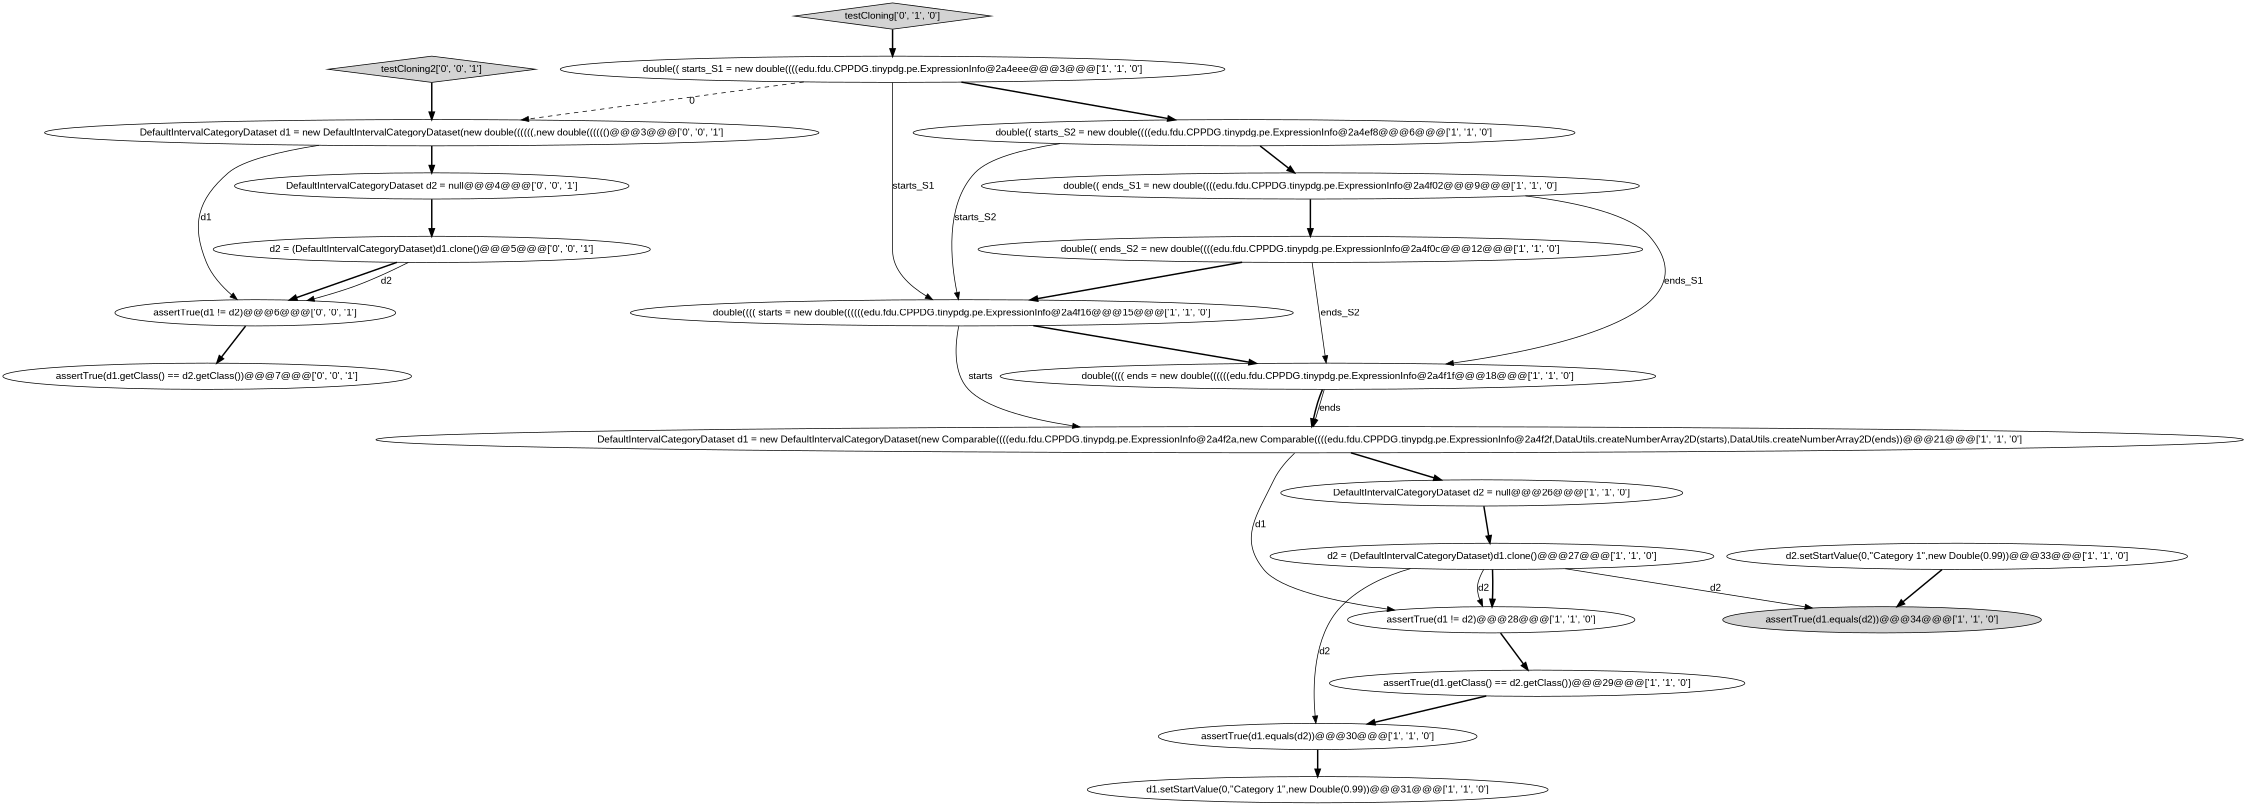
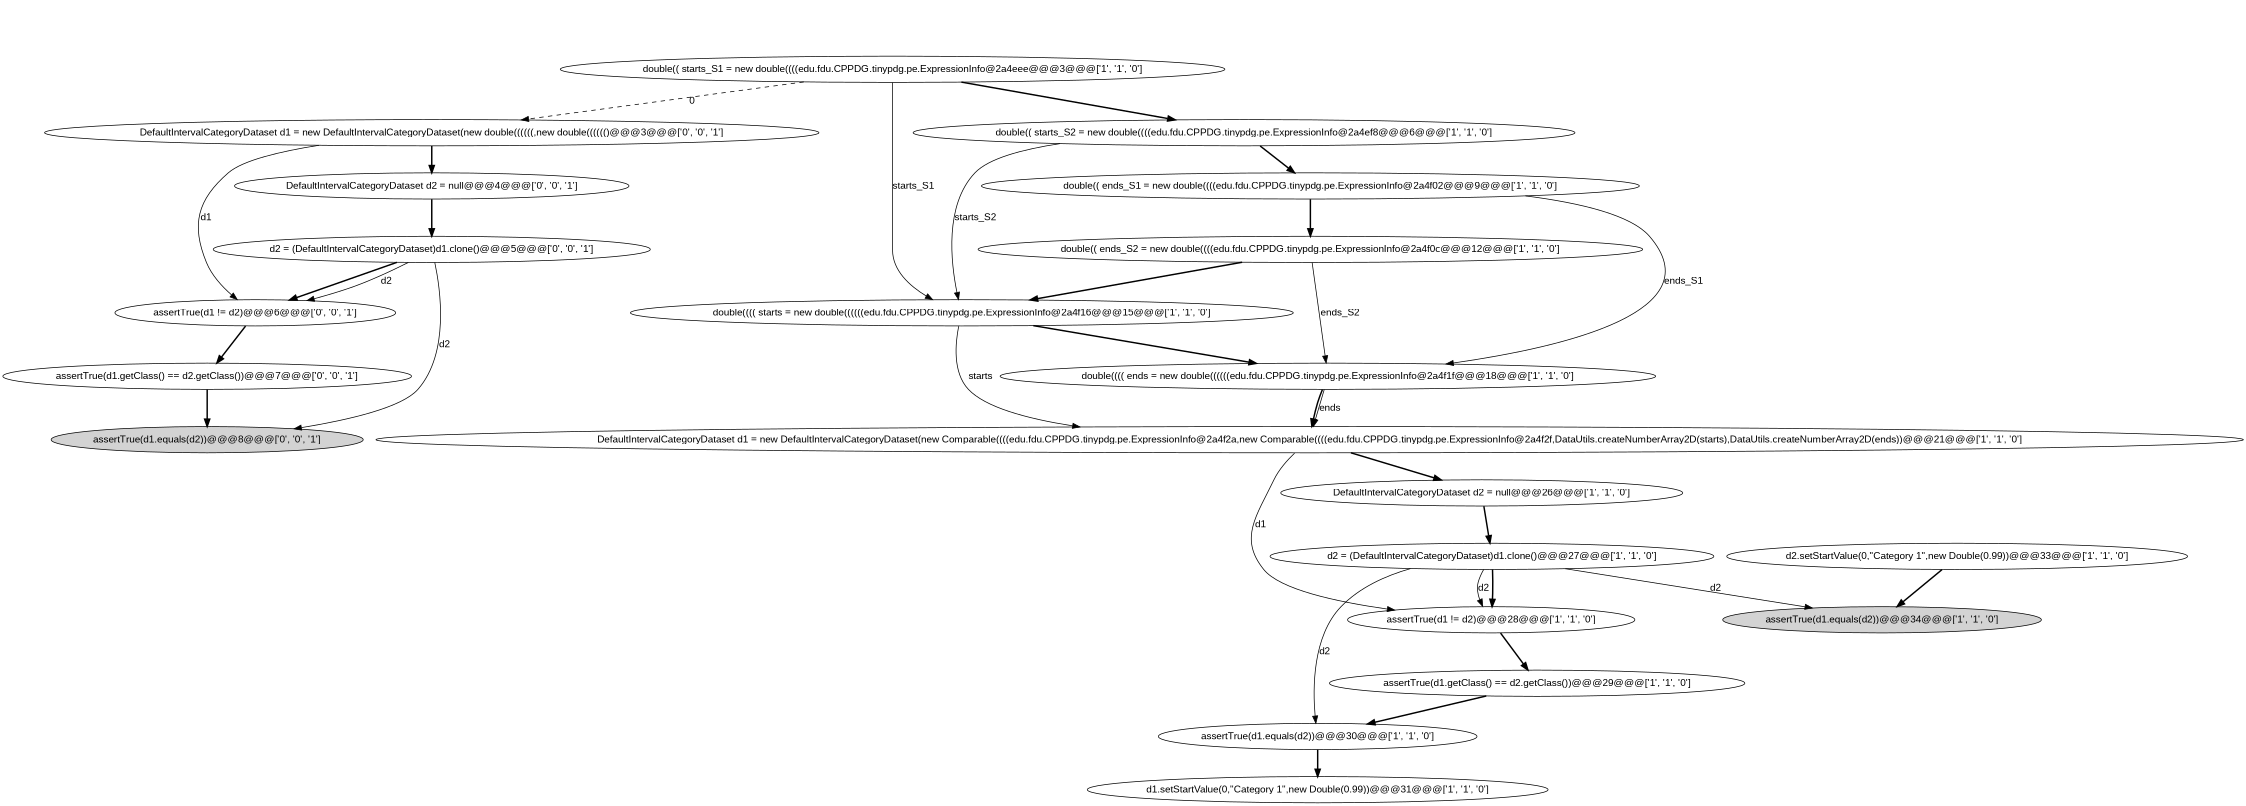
node "testCloning['0', '1', '0']": removed
node "testCloning2['0', '0', '1']": removed
node "assertTrue(d1.equals(d2))@@@8@@@['0', '0', '1']": added
